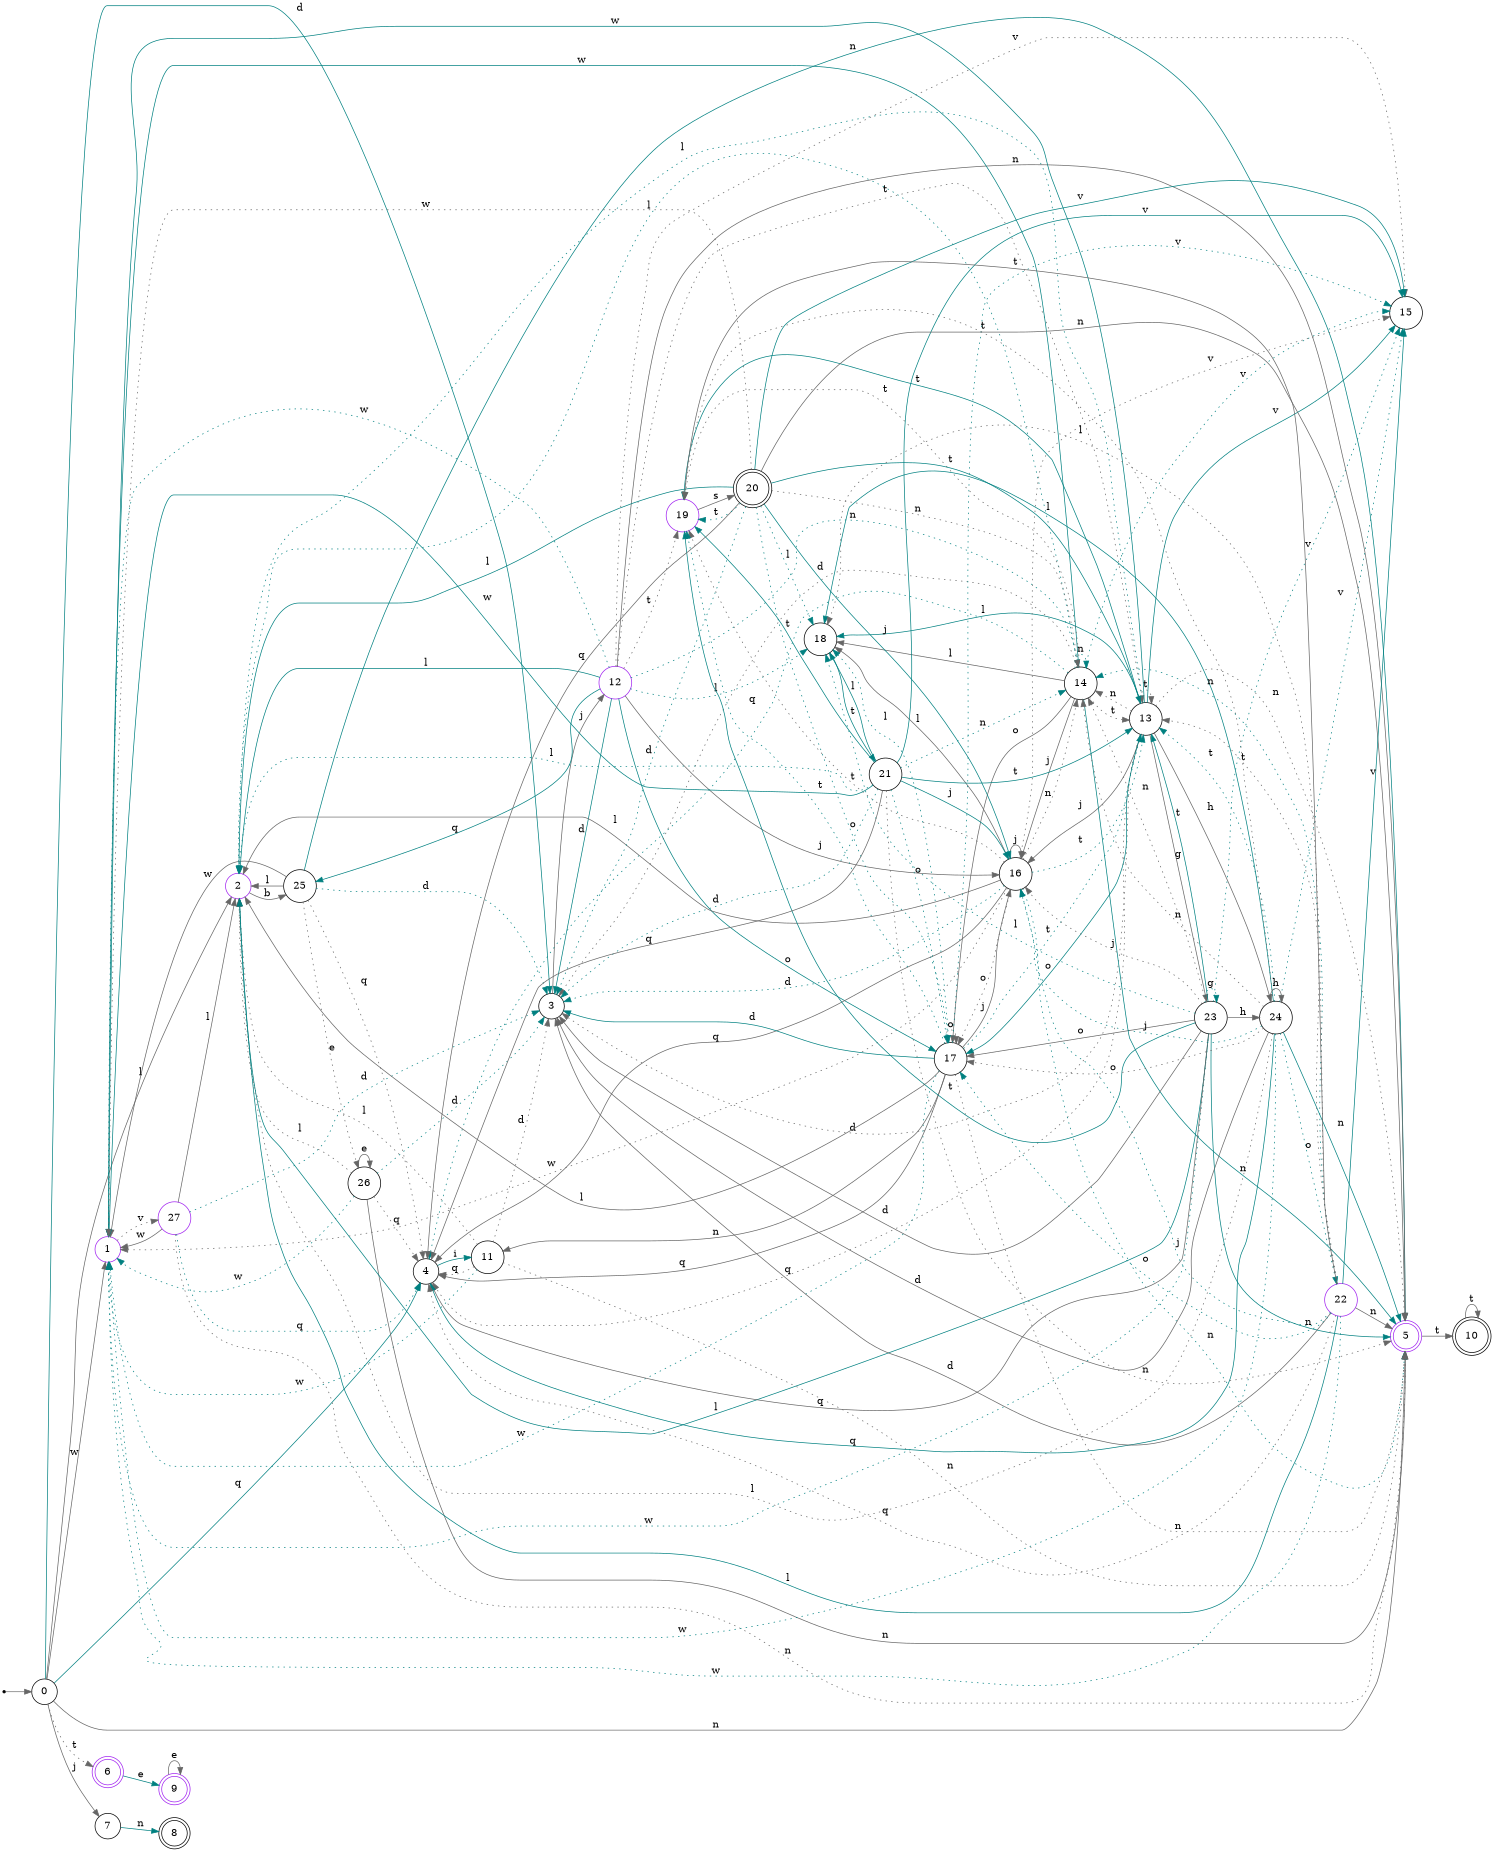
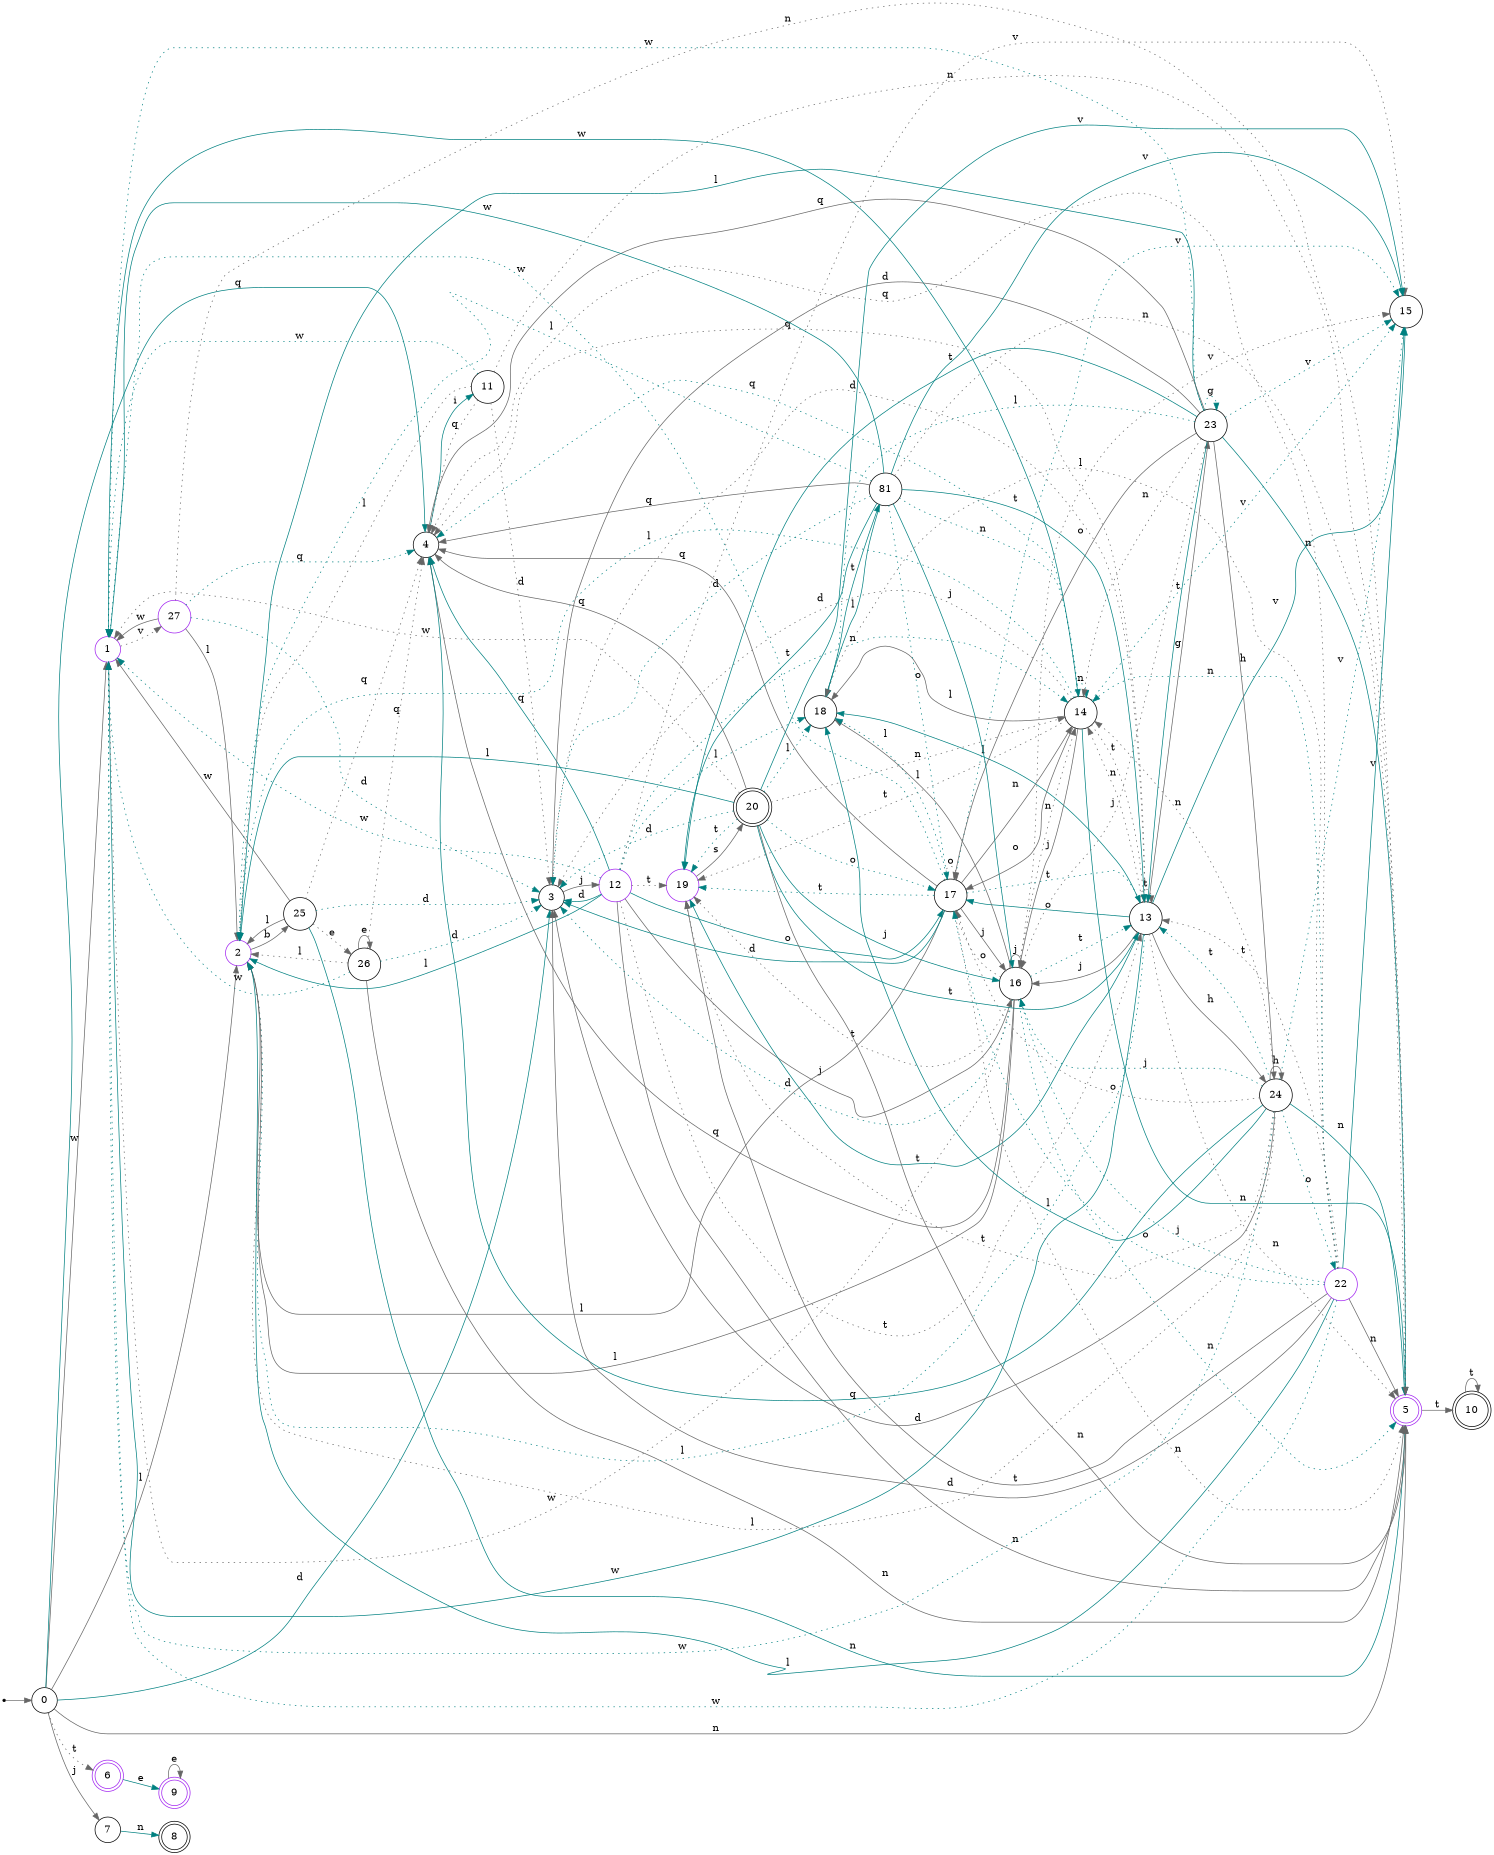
node "21": label "21" -> "81"
edge "12" -> "25": now "12" -> "4"
edge "17" -> "11": now "17" -> "14"
